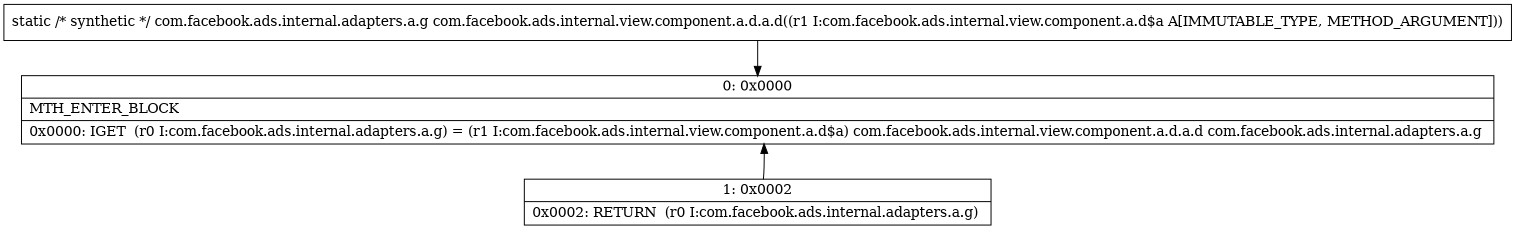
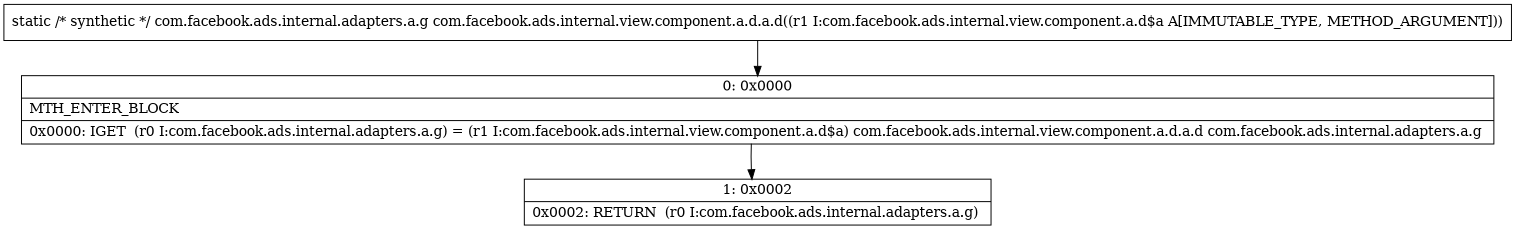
edge "1: 0x0002" -> "0: 0x0000": reversed
